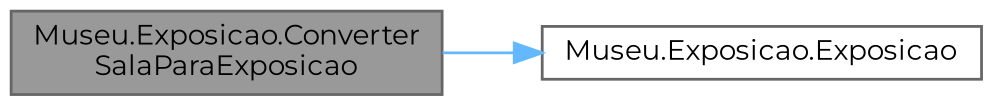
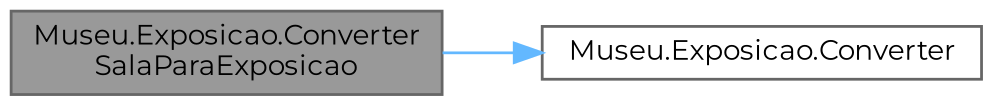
node "Museu.Exposicao.Exposicao": label "Museu.Exposicao.Exposicao" -> "Museu.Exposicao.Converter"
